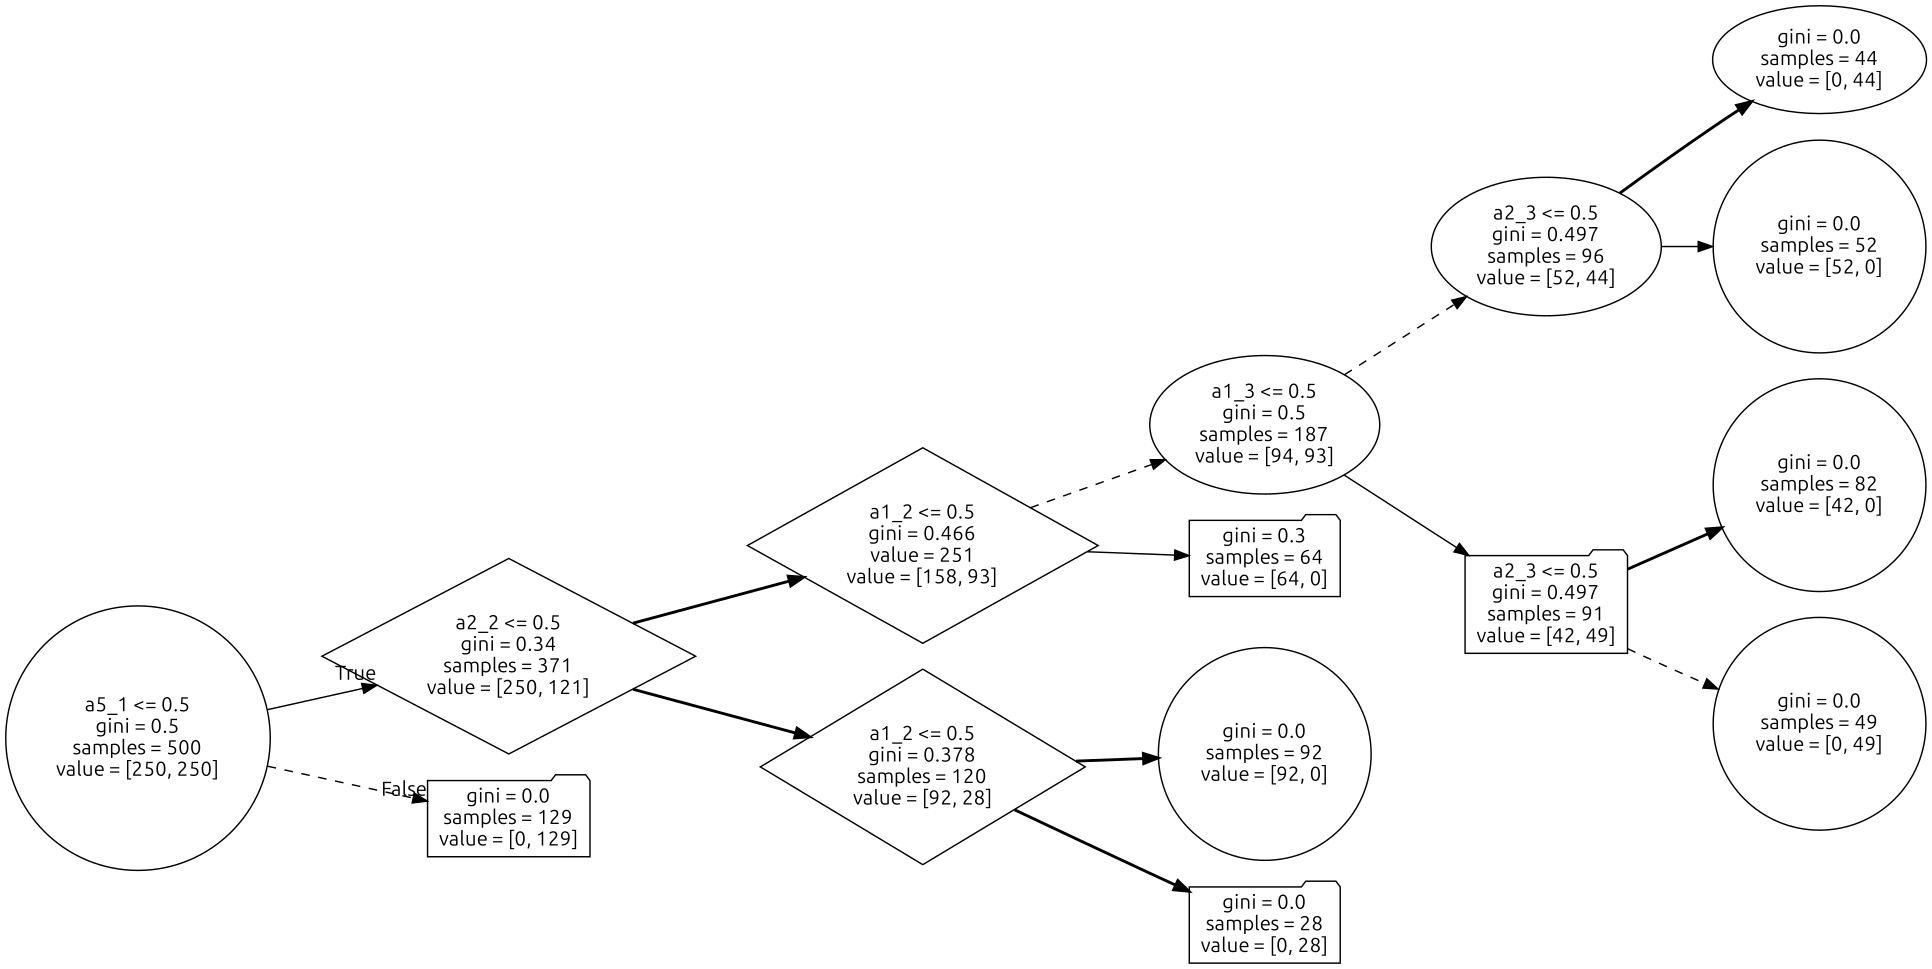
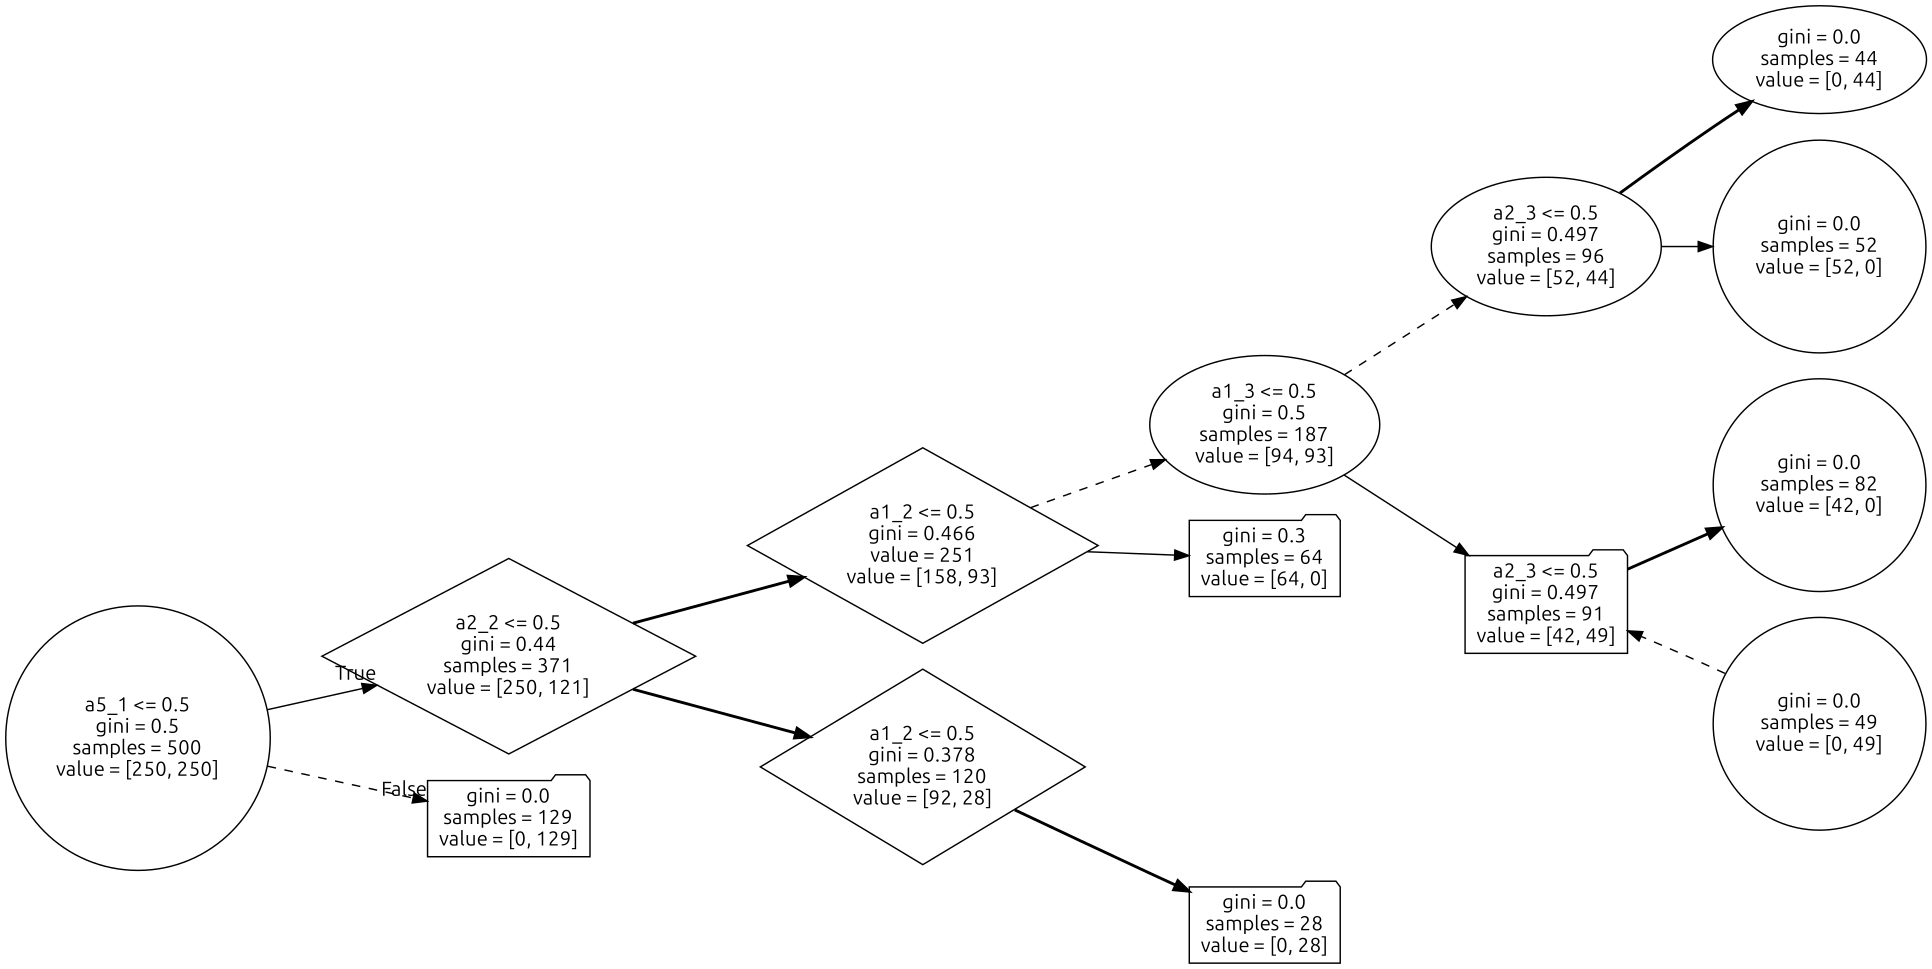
node "a2_2 <= 0.5 gini = 0.34 samples = 371 value = [250, 121]": label "a2_2 <= 0.5 gini = 0.34 samples = 371 value = [250, 121]" -> "a2_2 <= 0.5 gini = 0.44 samples = 371 value = [250, 121]"
edge "a2_3 <= 0.5 gini = 0.497 samples = 91 value = [42, 49]" -> "gini = 0.0 samples = 49 value = [0, 49]": reversed
node "gini = 0.0 samples = 92 value = [92, 0]": removed
